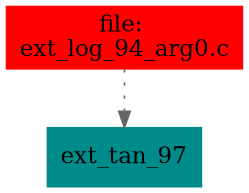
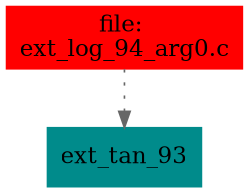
node "ext_tan_97": label "ext_tan_97" -> "ext_tan_93"
